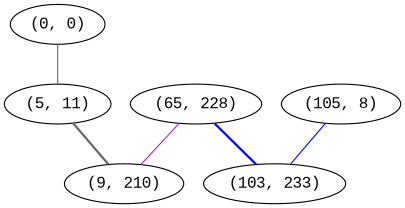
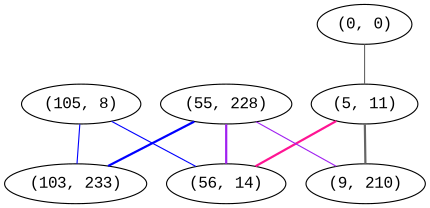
node "(65, 228)": label "(65, 228)" -> "(55, 228)"
node "(56, 14)": added
